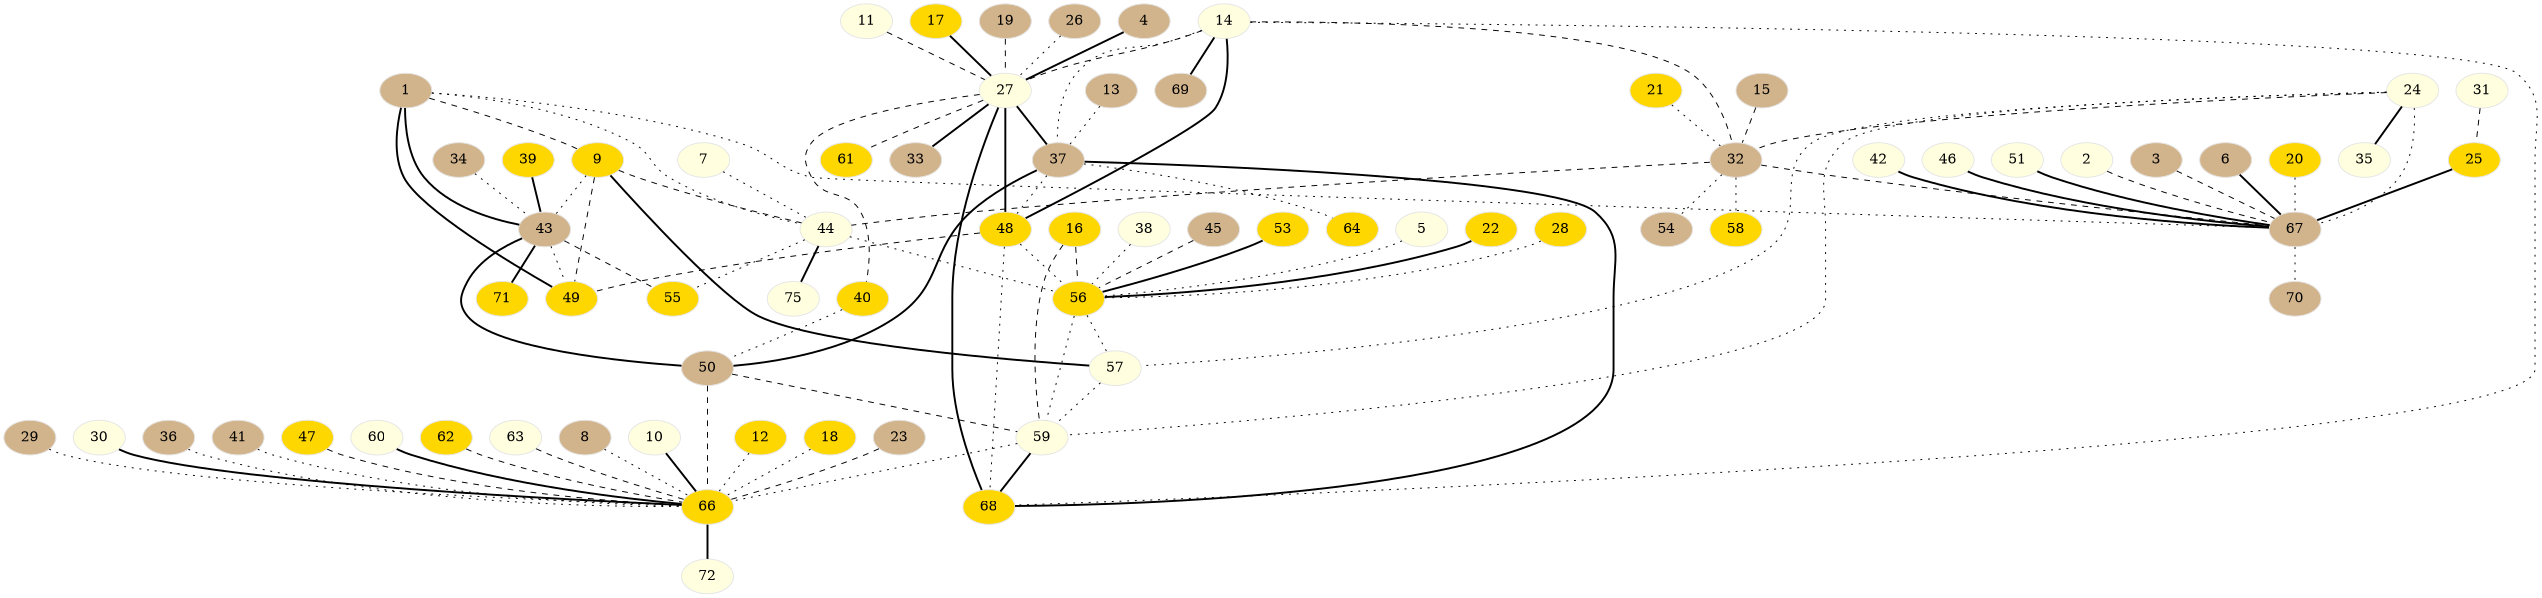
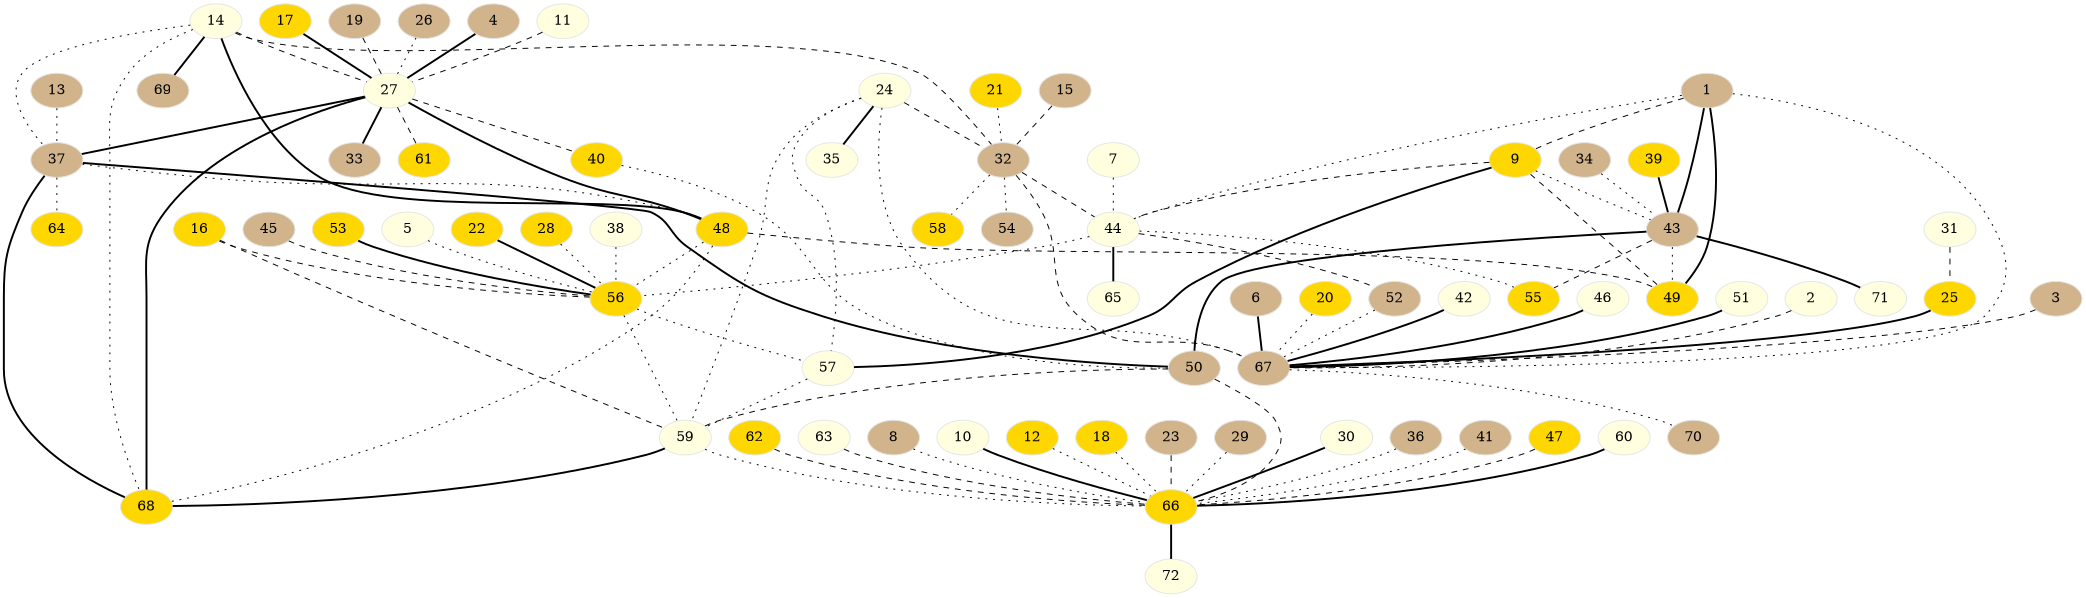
node "71": fillcolor gold -> lightyellow
node "75": label "75" -> "65"
node "52": added
